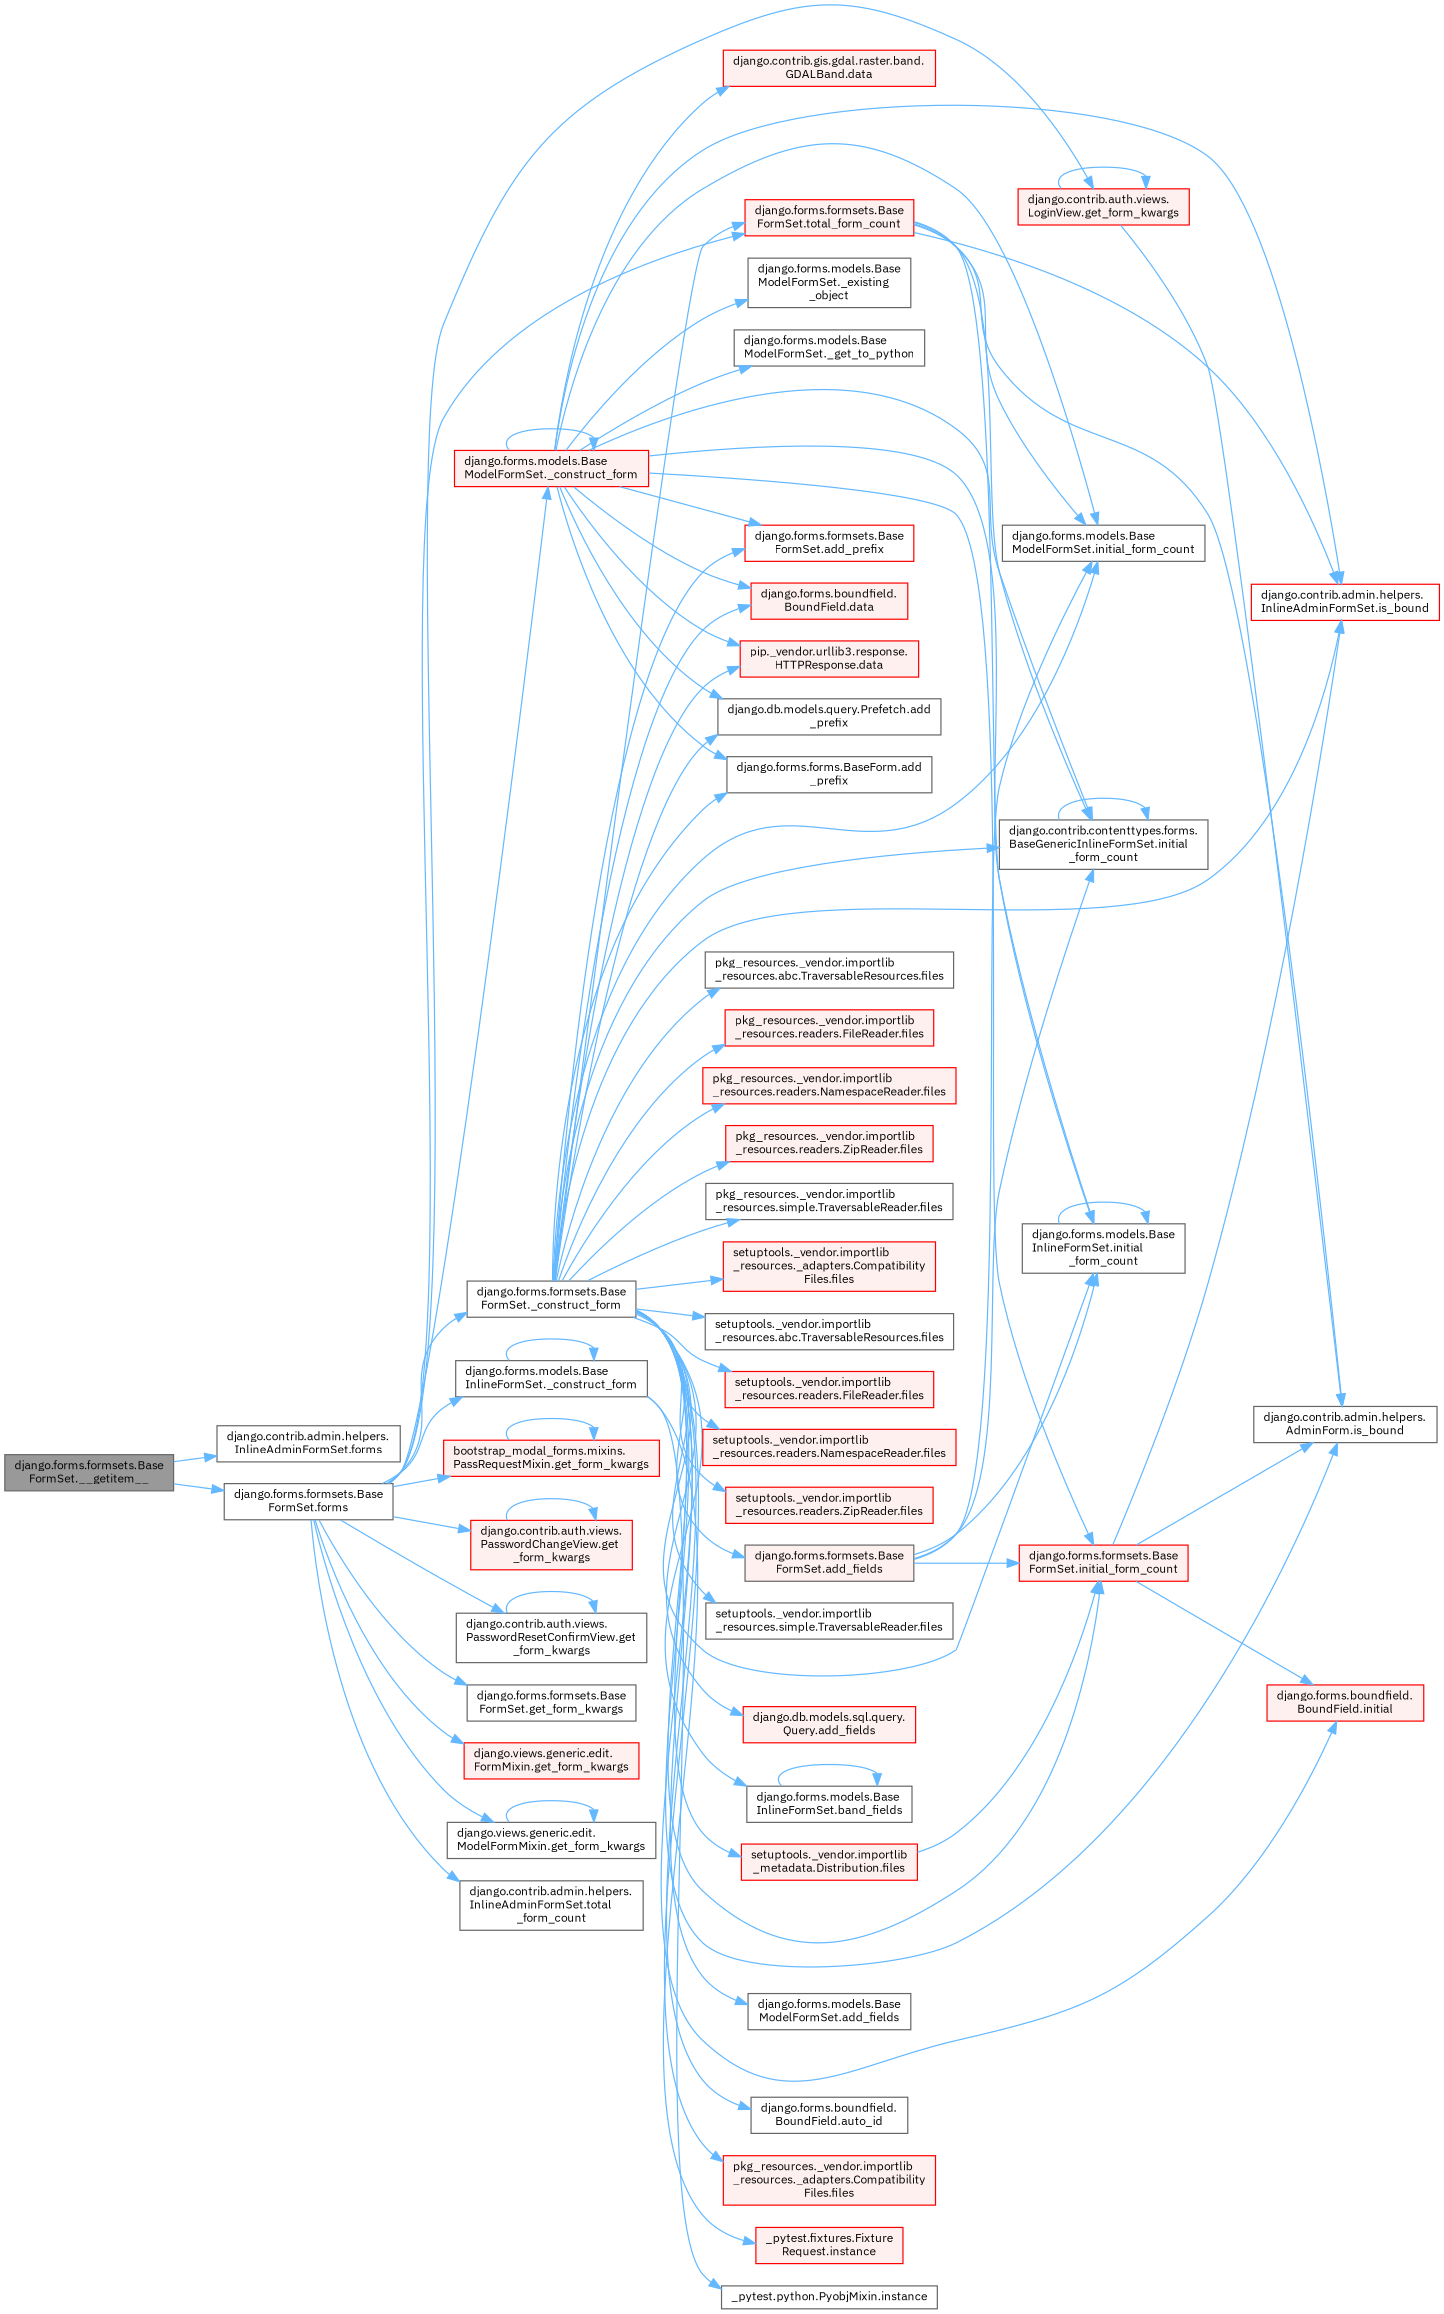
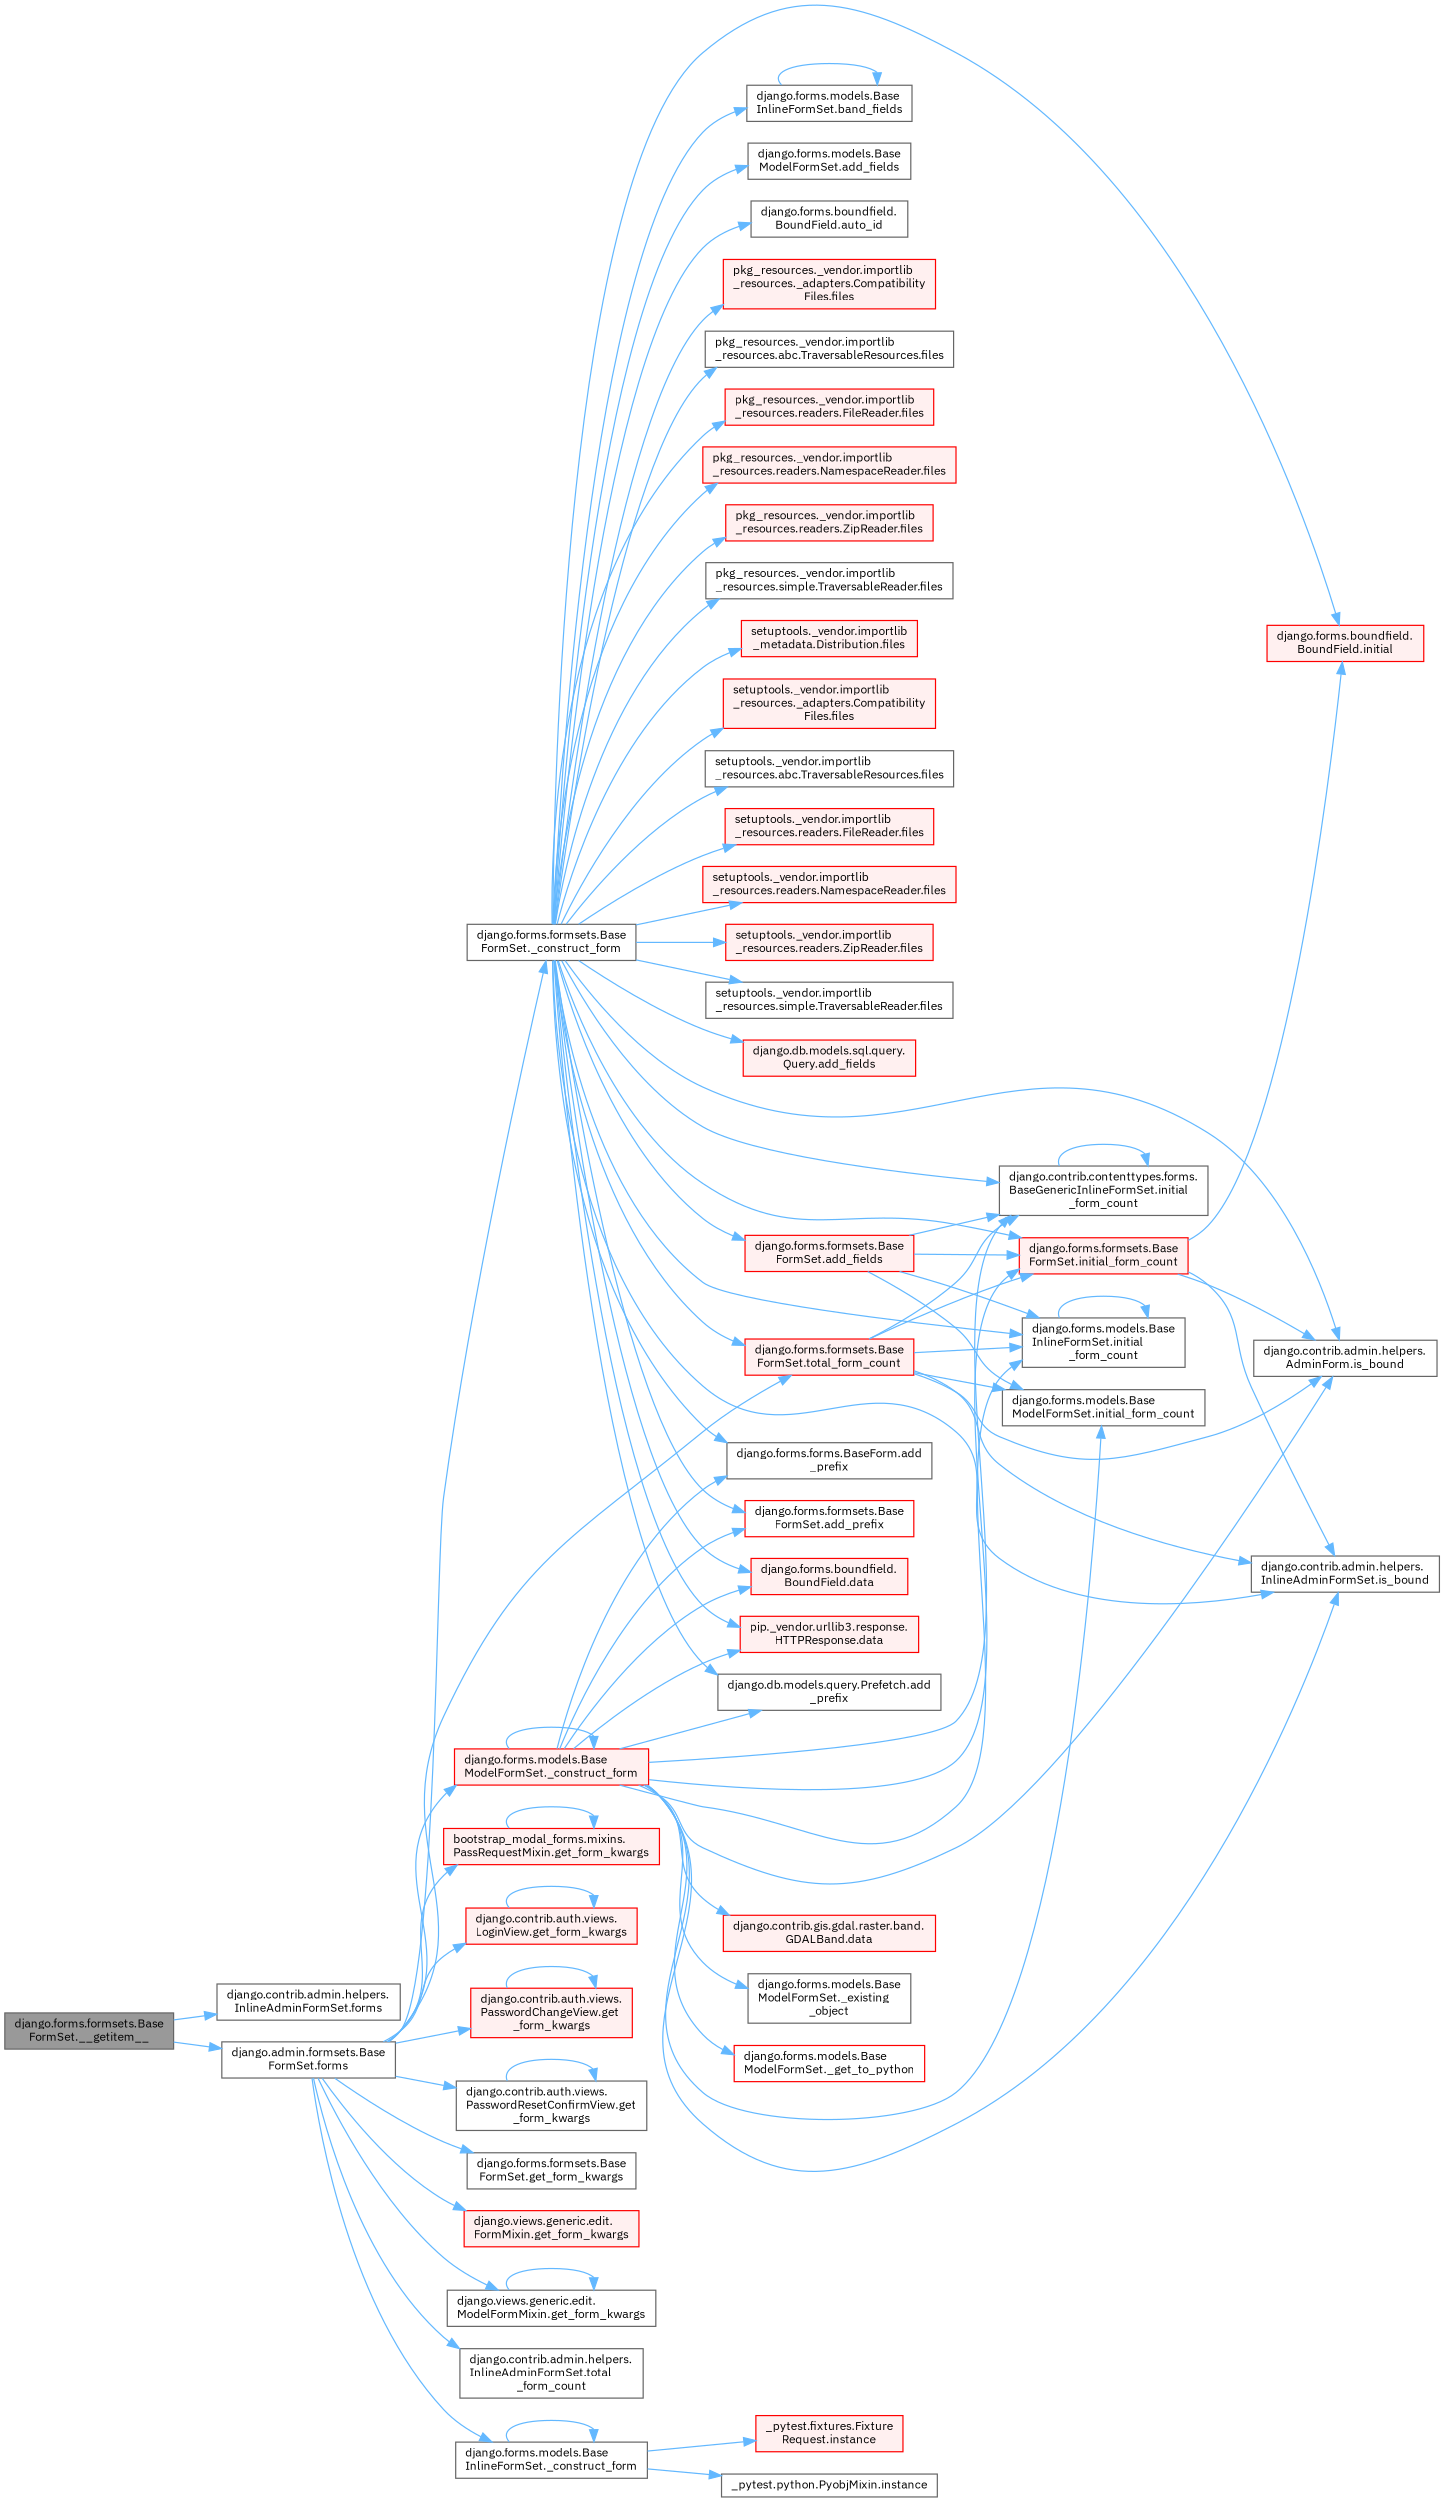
node "django.forms.models.Base ModelFormSet._get_to_python": color grey40 -> red
node "django.contrib.admin.helpers. InlineAdminFormSet.is_bound": color red -> grey40
edge "django.contrib.auth.views. LoginView.get_form_kwargs" -> "django.contrib.admin.helpers. AdminForm.is_bound": now "django.forms.models.Base ModelFormSet._construct_form" -> "django.contrib.admin.helpers. AdminForm.is_bound"
edge "django.forms.formsets.Base FormSet._construct_form" -> "django.forms.models.Base ModelFormSet.initial_form_count": removed
node "django.forms.formsets.Base FormSet.forms": label "django.forms.formsets.Base FormSet.forms" -> "django.admin.formsets.Base FormSet.forms"
node "django.forms.formsets.Base FormSet.add_fields": color grey40 -> red
edge "setuptools._vendor.importlib _metadata.Distribution.files" -> "django.forms.formsets.Base FormSet.initial_form_count": now "django.forms.formsets.Base FormSet.total_form_count" -> "django.forms.formsets.Base FormSet.initial_form_count"
